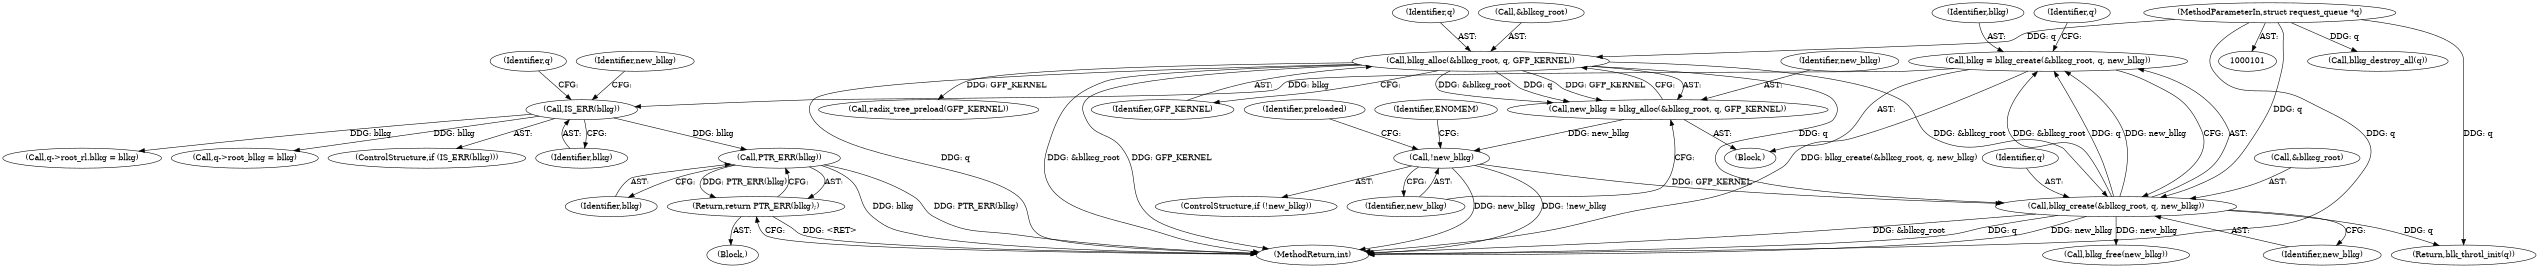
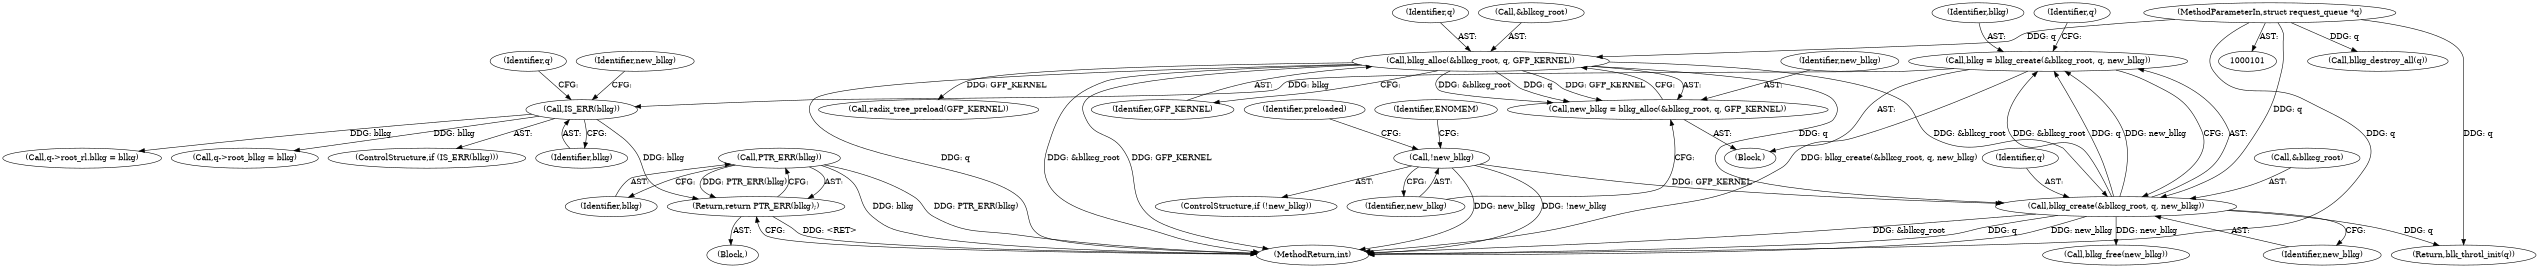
edge "(Call,IS_ERR(blkg))" -> "(Call,PTR_ERR(blkg))": now "(Call,IS_ERR(blkg))" -> "(Return,return PTR_ERR(blkg);)"
edge "(Call,new_blkg = blkg_alloc(&blkcg_root, q, GFP_KERNEL))" -> "(Call,!new_blkg)": removed, label "DDG: new_blkg"
